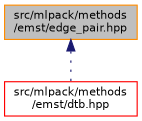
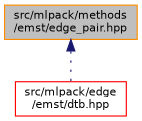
node "src/mlpack/methods /emst/dtb.hpp": label "src/mlpack/methods /emst/dtb.hpp" -> "src/mlpack/edge /emst/dtb.hpp"
